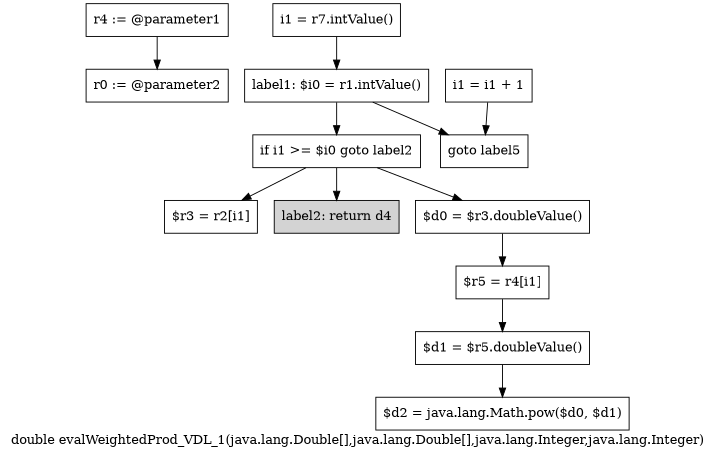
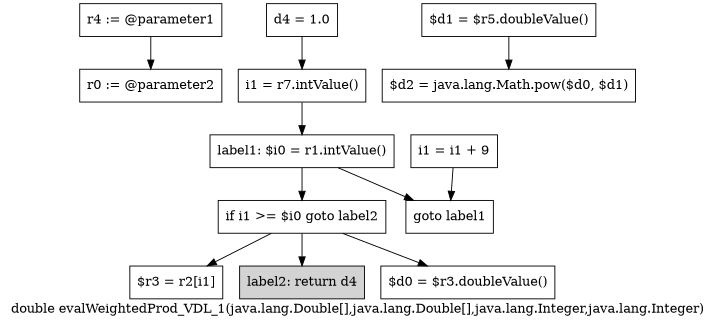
node "d4 = 1.0": added
node "i1 = i1 + 1": label "i1 = i1 + 1" -> "i1 = i1 + 9"
node "goto label5": label "goto label5" -> "goto label1"
node "$r5 = r4[i1]": removed
